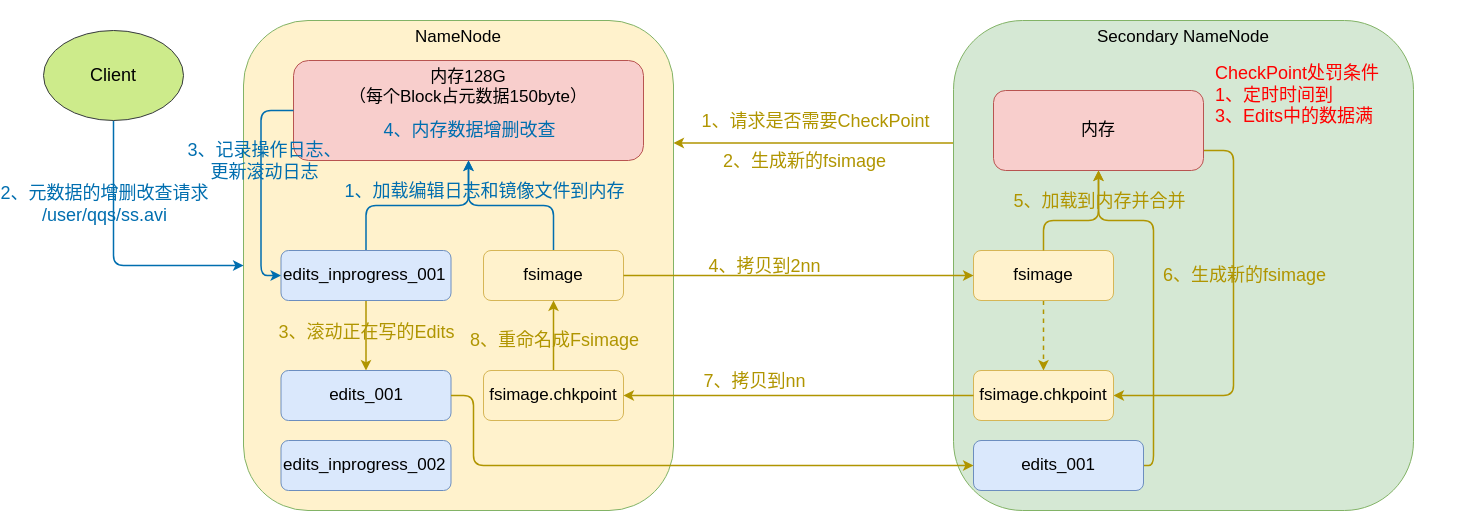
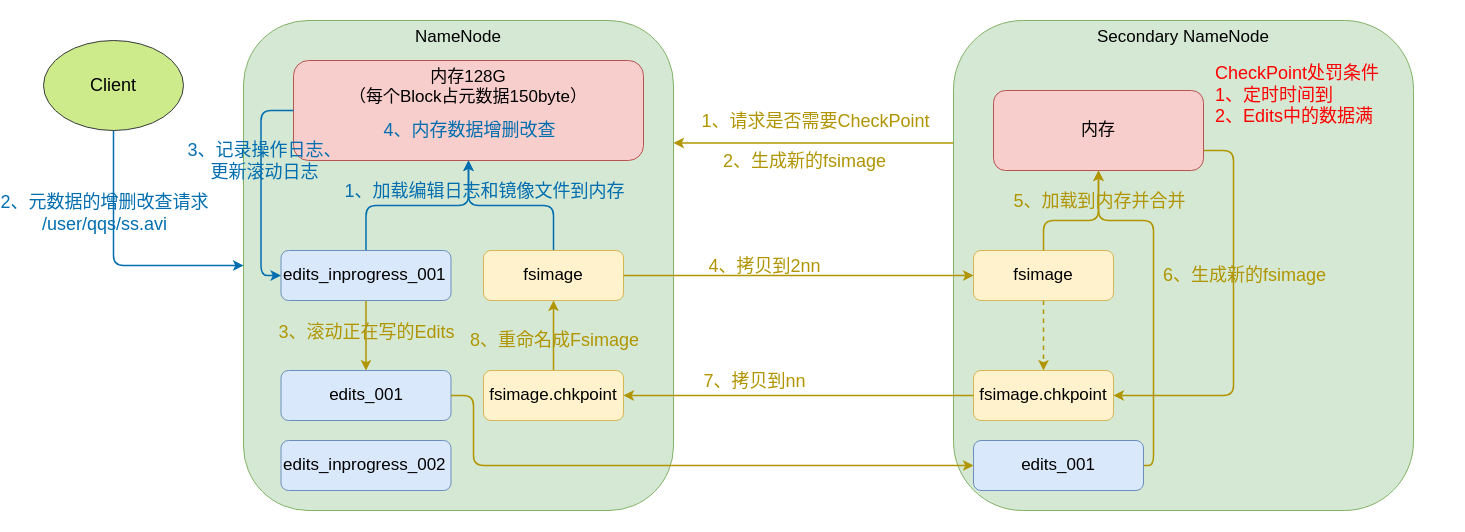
node "Client": moved (114, 76) -> (114, 86)
node "CheckPoint处罚条件 1、定时时间到 3、Edits中的数据满": label "CheckPoint处罚条件 1、定时时间到 3、Edits中的数据满" -> "CheckPoint处罚条件 1、定时时间到 2、Edits中的数据满"
node "NameNode": fillcolor #fff2cc -> #d5e8d4
